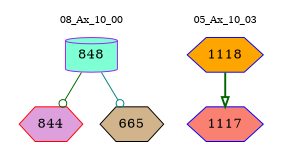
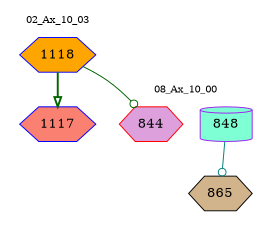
cluster "05_Ax_10_03": label "05_Ax_10_03" -> "02_Ax_10_03"
edge "848" -> "844": now "1118" -> "844"
node "665": label "665" -> "865"
